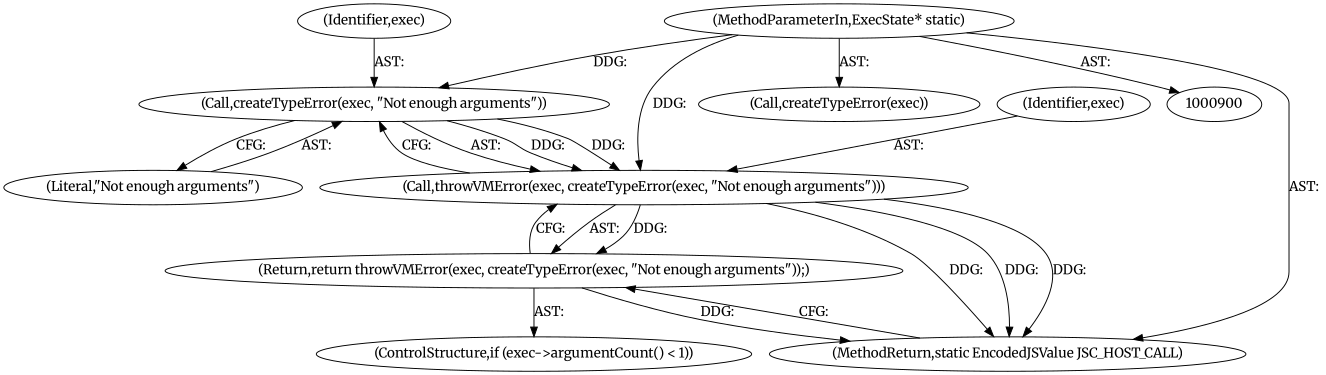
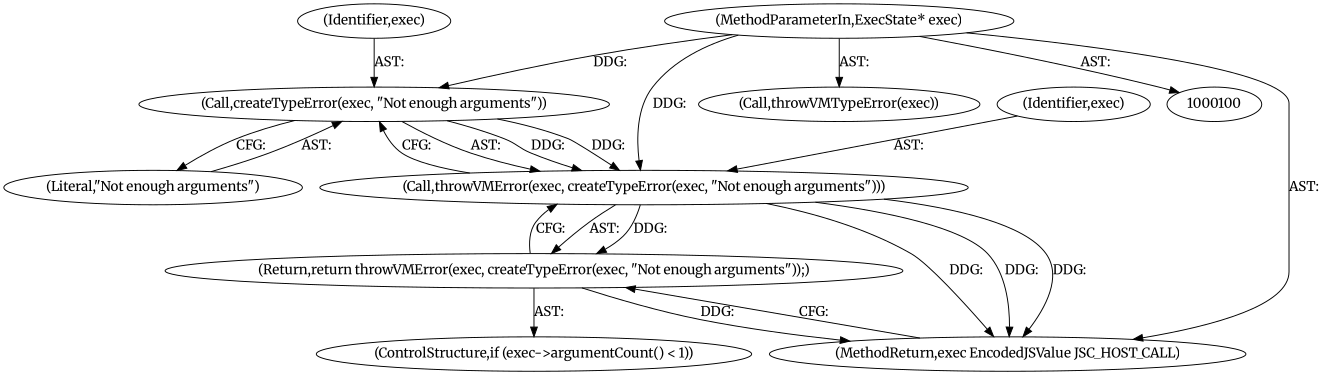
node "(MethodParameterIn,ExecState* static)": label "(MethodParameterIn,ExecState* static)" -> "(MethodParameterIn,ExecState* exec)"
node "(Call,createTypeError(exec))": label "(Call,createTypeError(exec))" -> "(Call,throwVMTypeError(exec))"
node "1000900": label "1000900" -> "1000100"
node "(MethodReturn,static EncodedJSValue JSC_HOST_CALL)": label "(MethodReturn,static EncodedJSValue JSC_HOST_CALL)" -> "(MethodReturn,exec EncodedJSValue JSC_HOST_CALL)"
